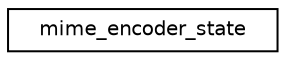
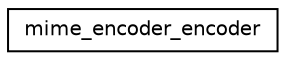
node "mime_encoder_state": label "mime_encoder_state" -> "mime_encoder_encoder"
